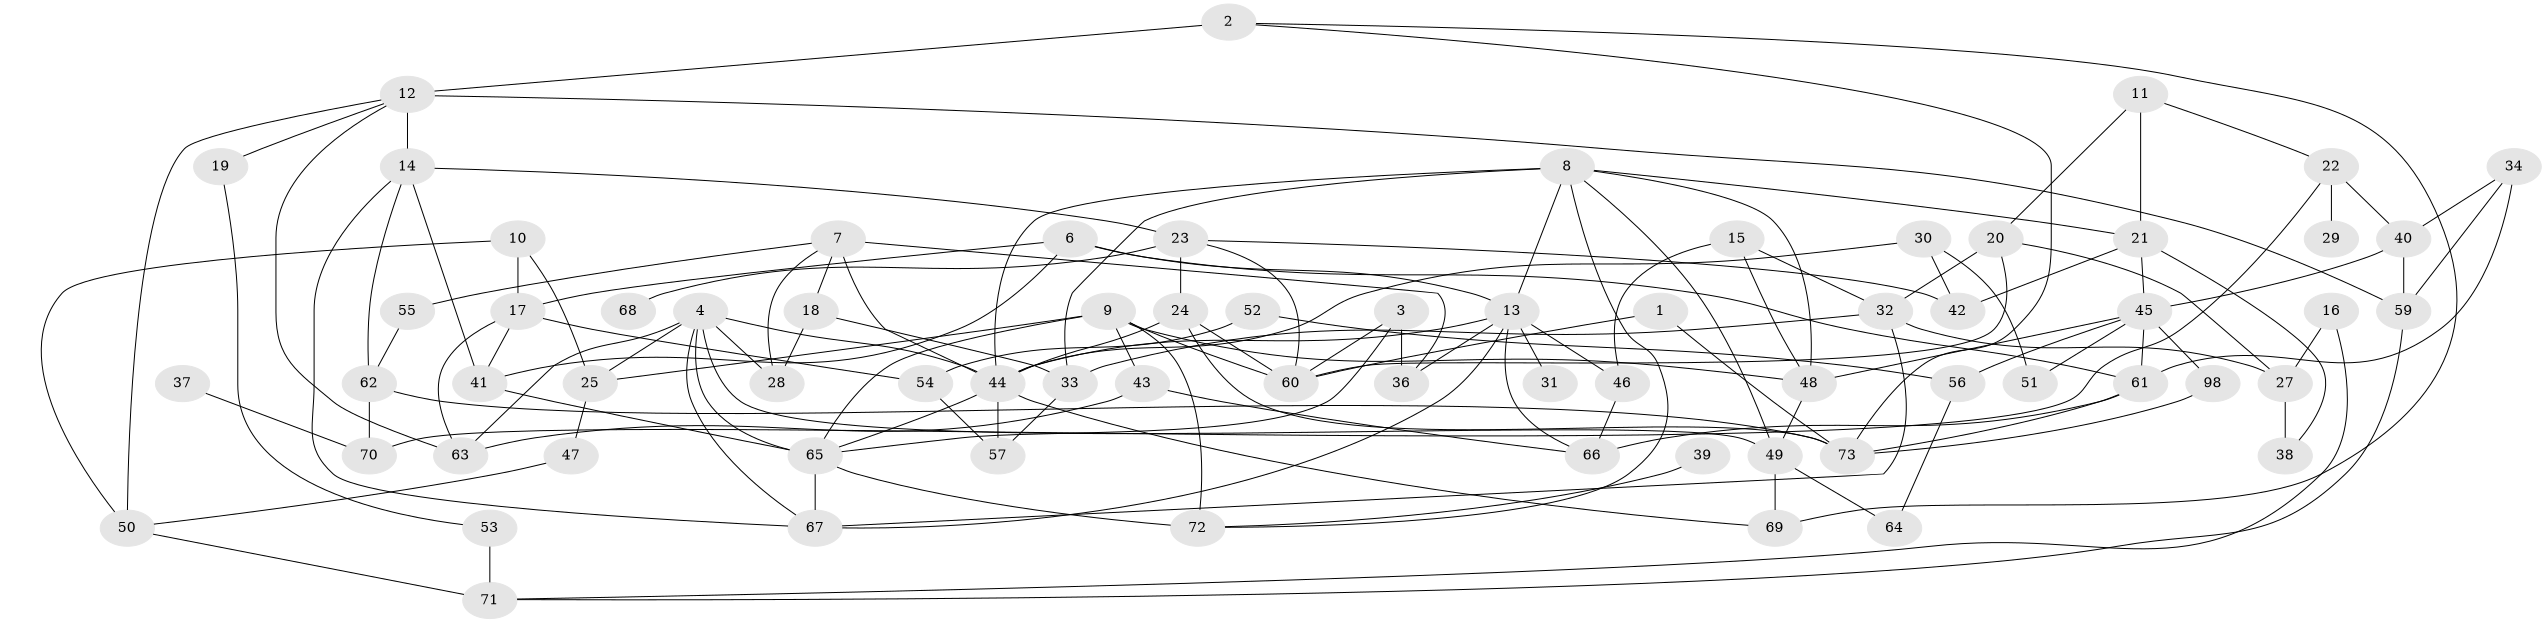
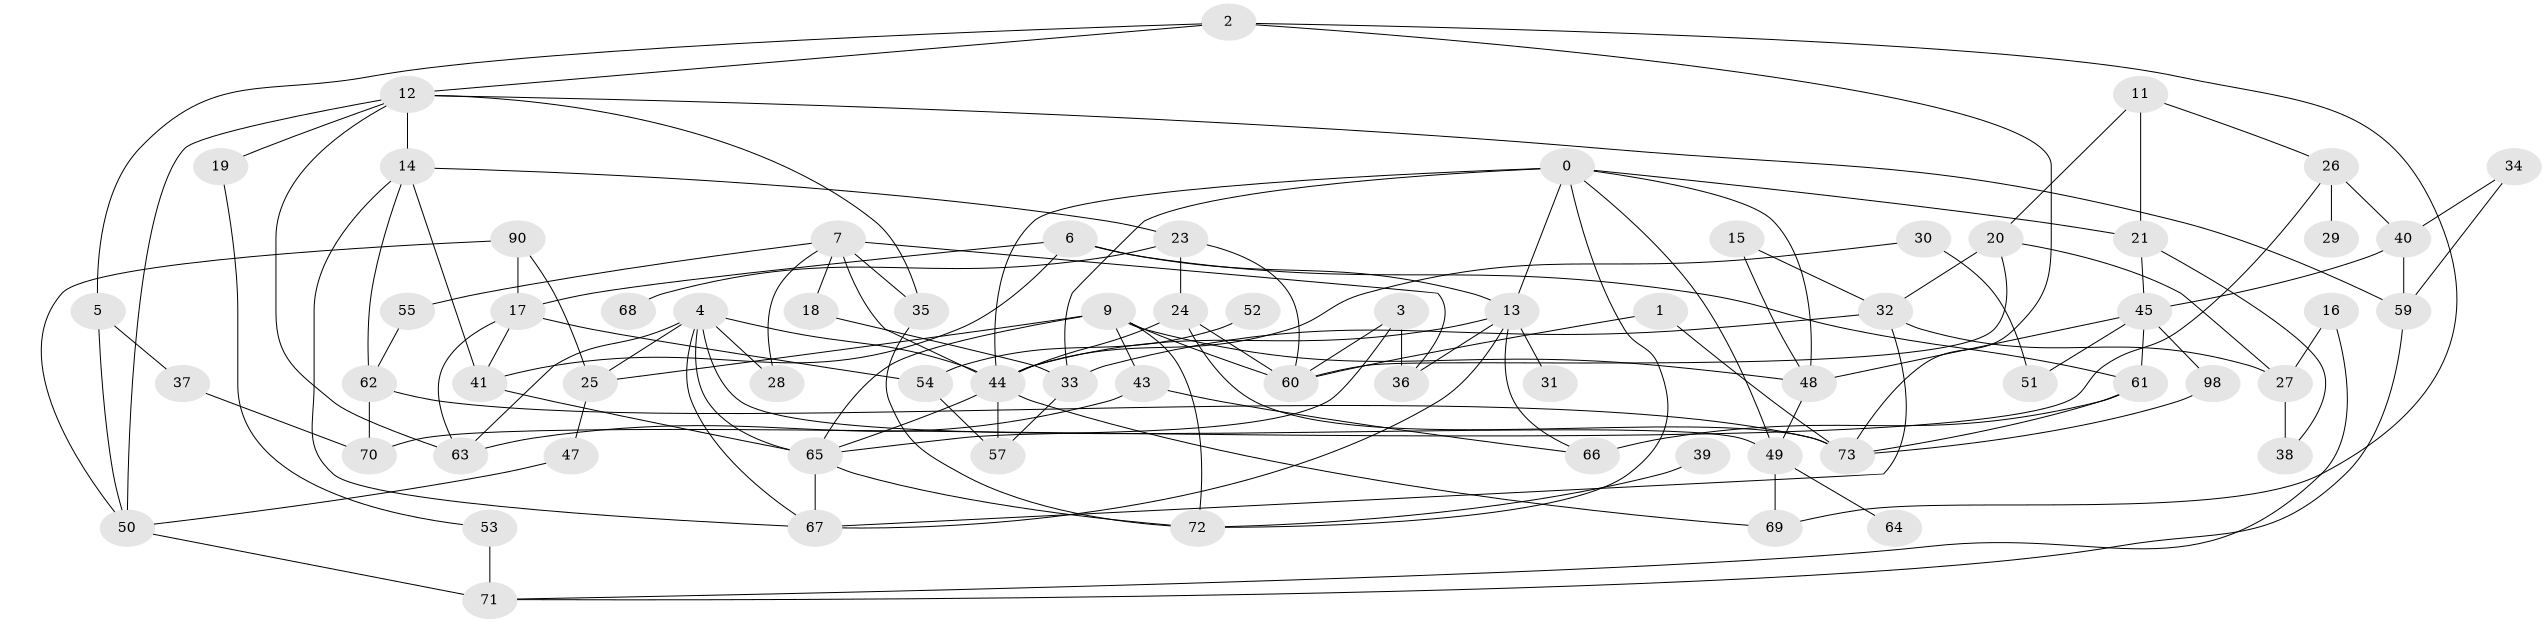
node "8": label "8" -> "0"
node "22": label "22" -> "26"
node "10": label "10" -> "90"
node "5": added
node "35": added
node "42": removed
edge "18" -- "28": removed
edge "34" -- "61": removed
node "46": removed
node "56": removed
